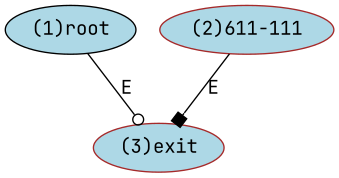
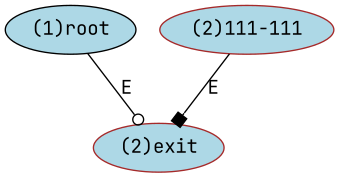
node "(2)611-111": label "(2)611-111" -> "(2)111-111"
node "(3)exit": label "(3)exit" -> "(2)exit"
